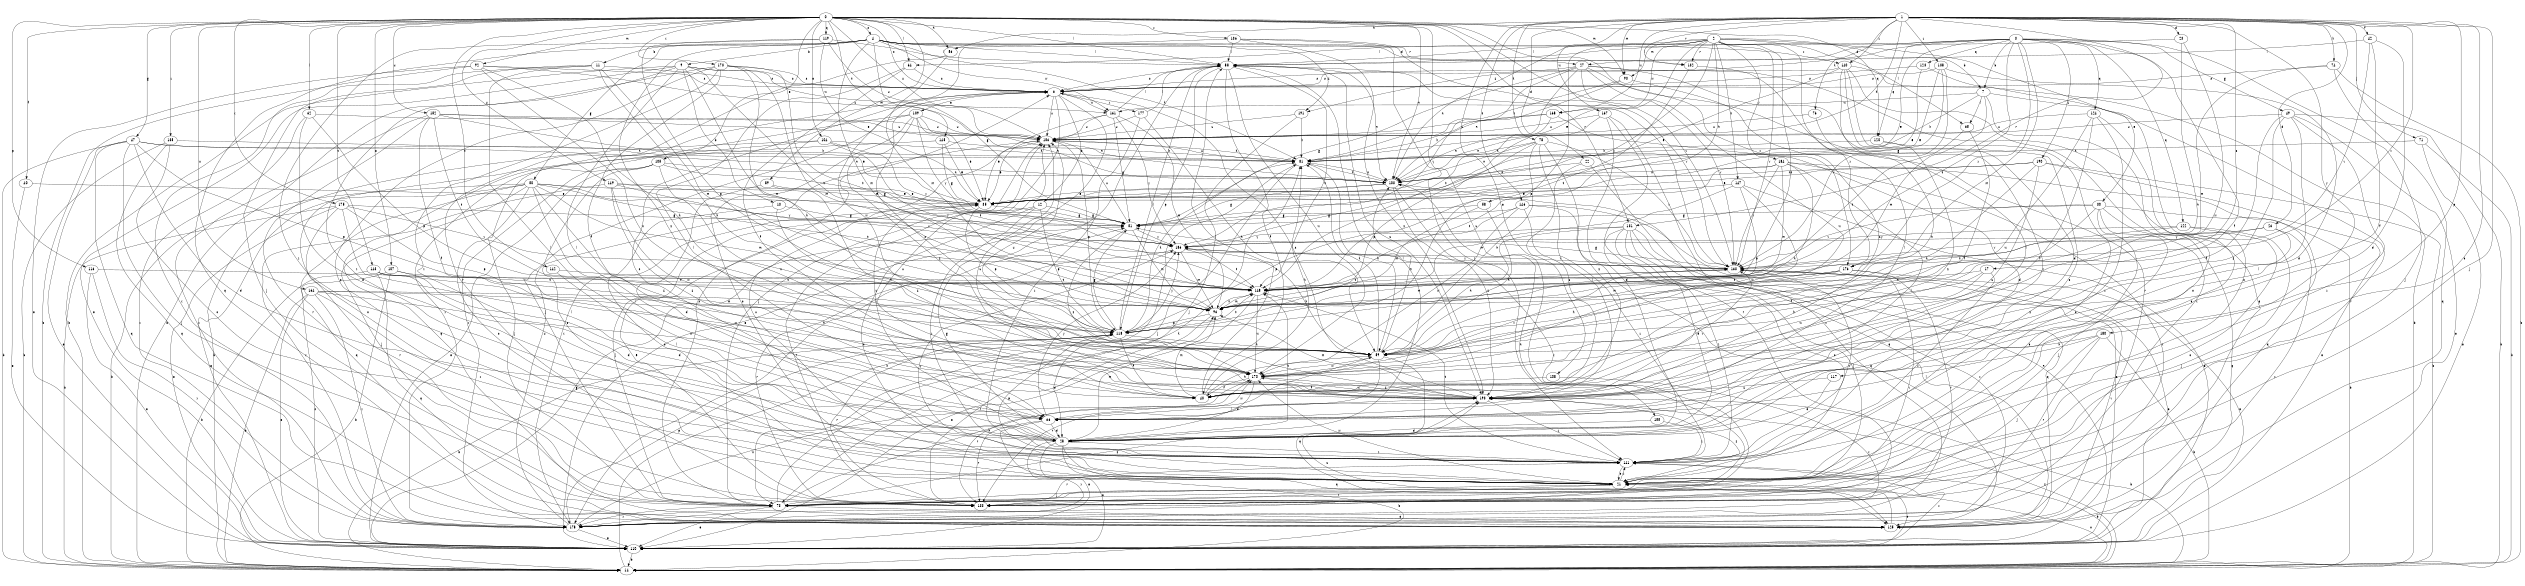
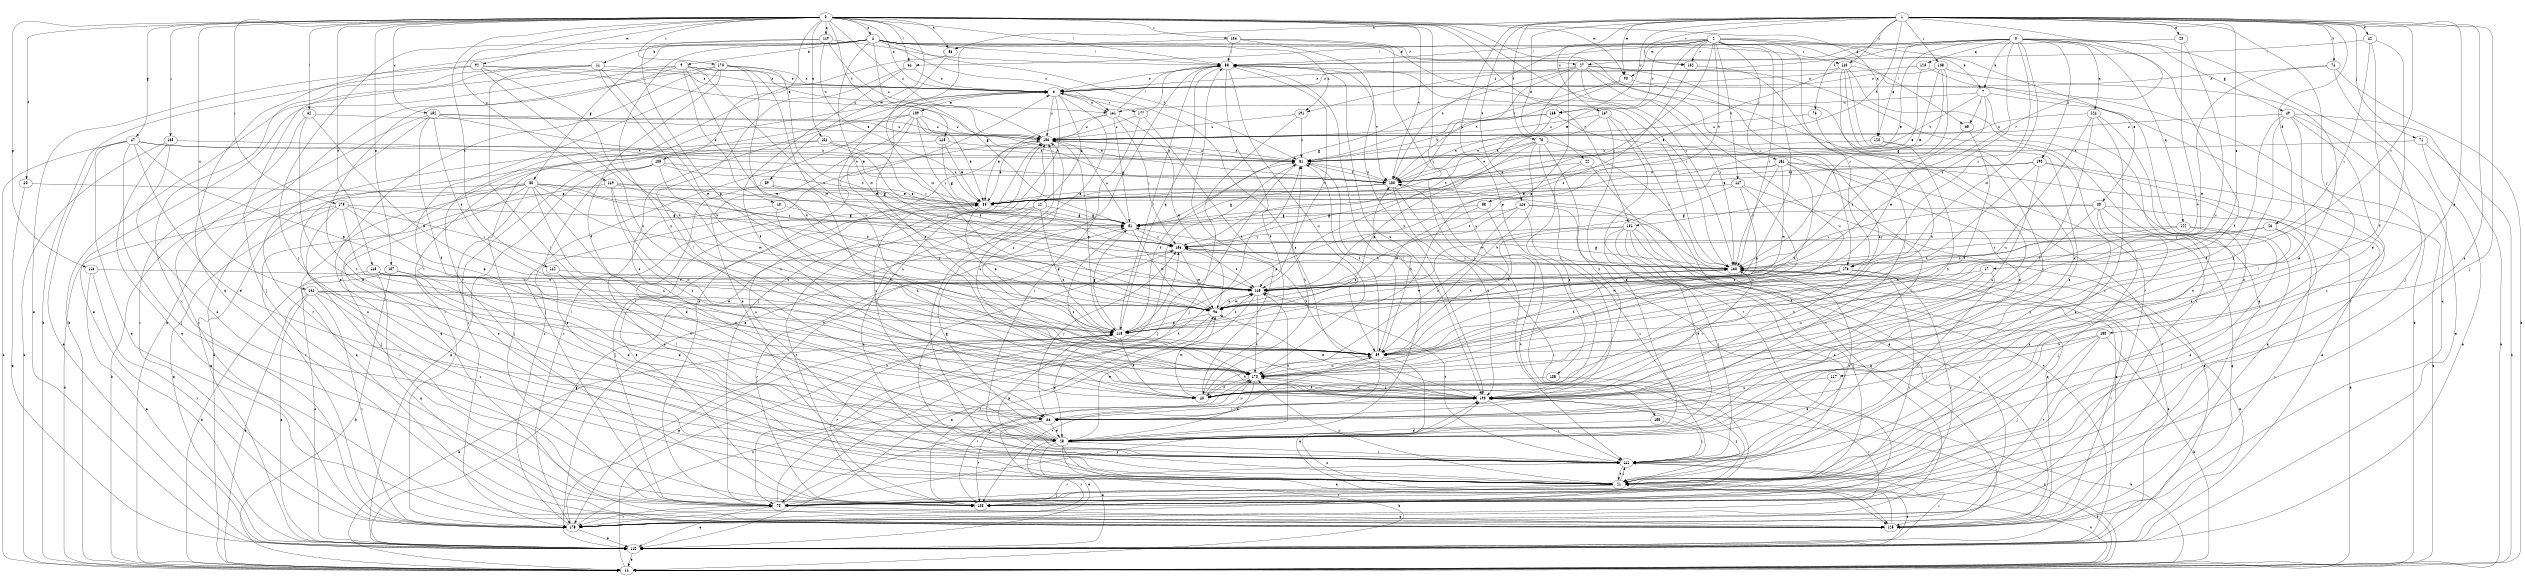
edge "9" -> "66": removed, label "i"
